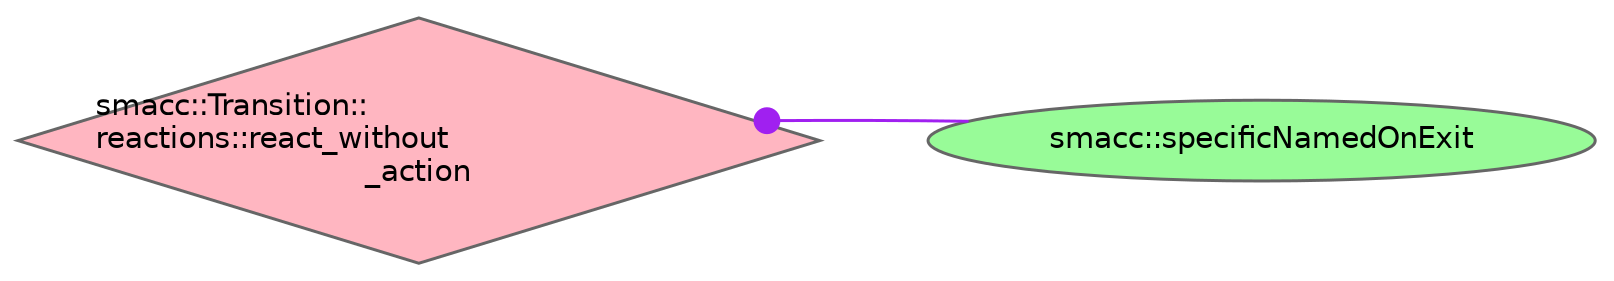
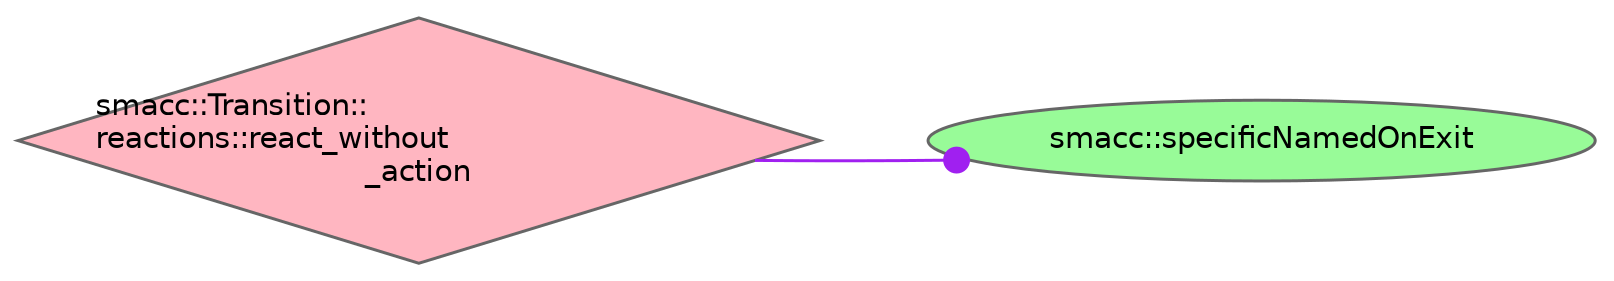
edge "smacc::specificNamedOnExit" -> "smacc::Transition:: reactions::react_without _action": reversed
